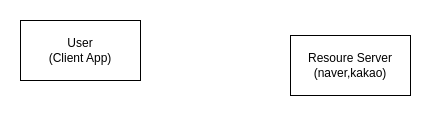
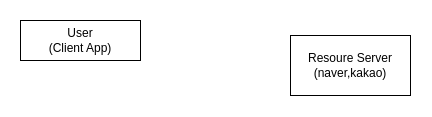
node "User (Client App)": size 120x60 -> 120x40
